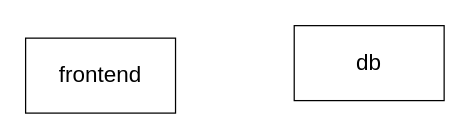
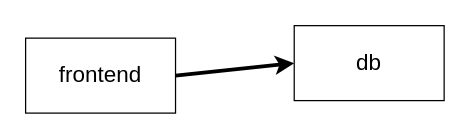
edge "frontend" -> "db": added
